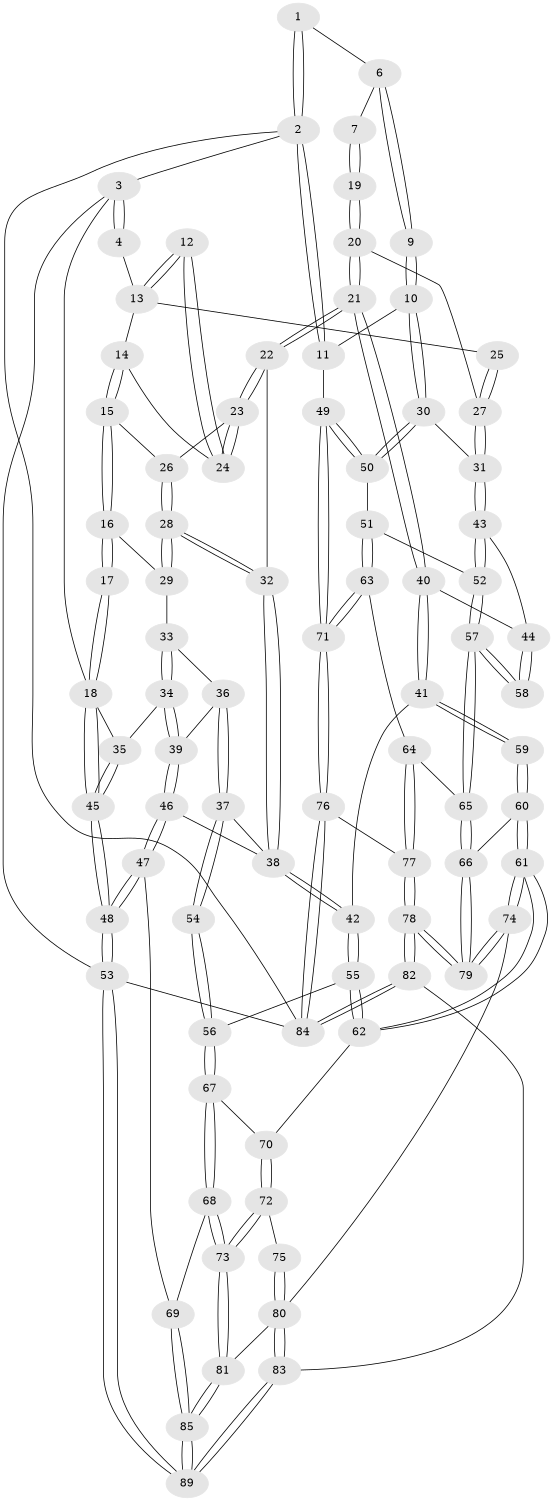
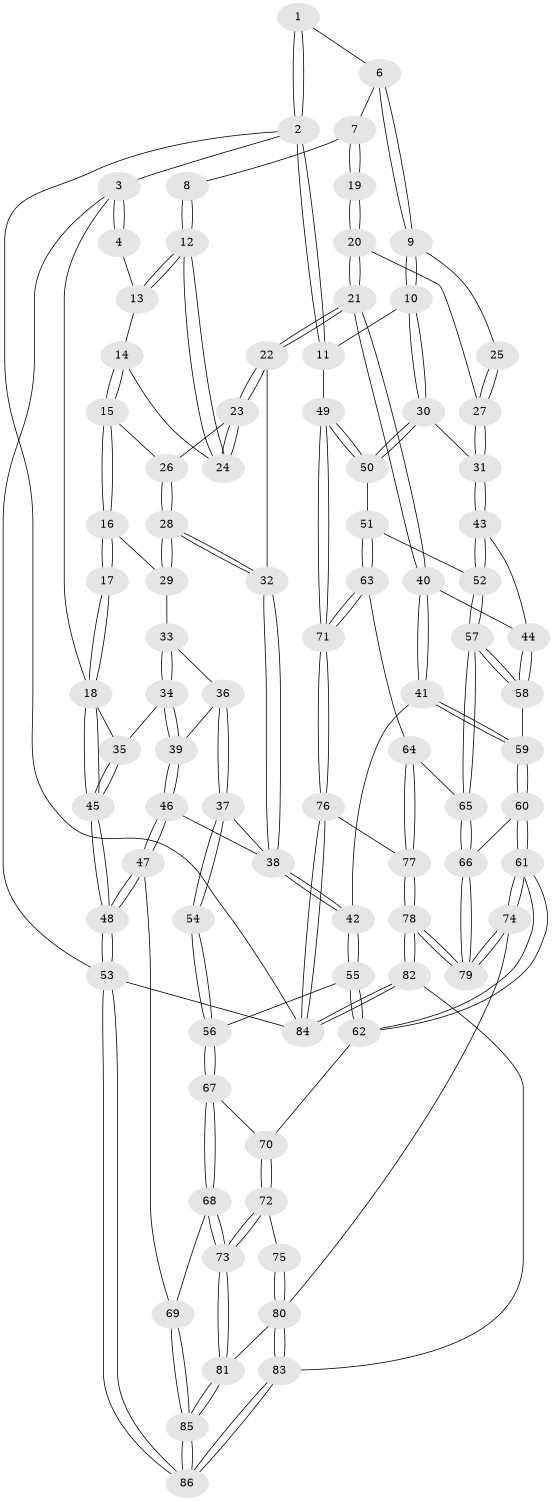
node "8": added
edge "13" -- "25": now "9" -- "25"
edge "58" -- "59": added
node "89": label "89" -> "86"
